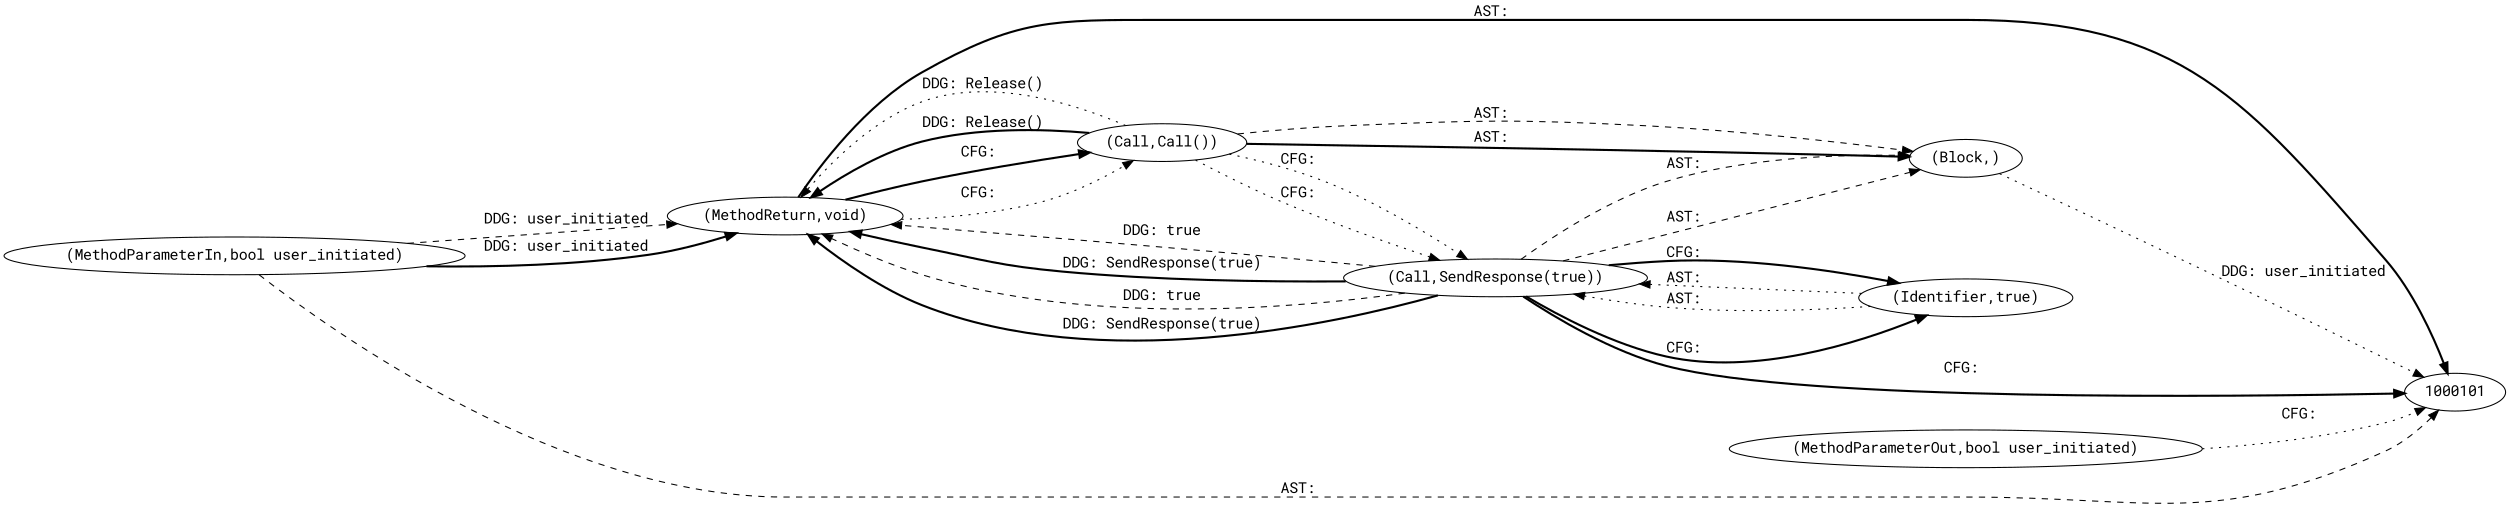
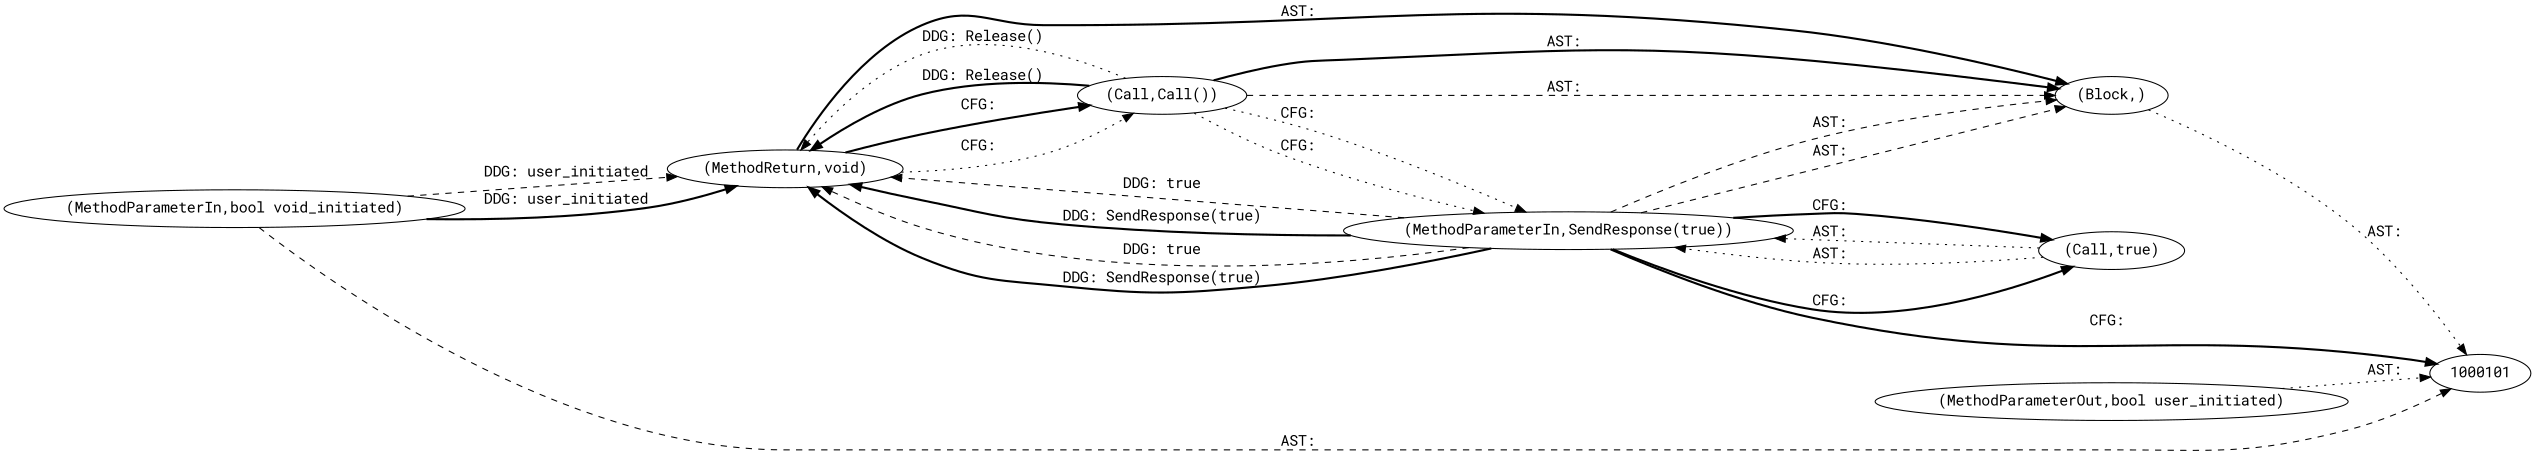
edge "(MethodReturn,void)" -> "1000101": now "(MethodReturn,void)" -> "(Block,)"
node "(MethodParameterIn,bool user_initiated)": label "(MethodParameterIn,bool user_initiated)" -> "(MethodParameterIn,bool void_initiated)"
edge "(Block,)" -> "1000101": label "DDG: user_initiated" -> "AST: "
node "(Call,SendResponse(true))": label "(Call,SendResponse(true))" -> "(MethodParameterIn,SendResponse(true))"
node "(Identifier,true)": label "(Identifier,true)" -> "(Call,true)"
edge "(MethodParameterOut,bool user_initiated)" -> "1000101": label "CFG: " -> "AST: "
